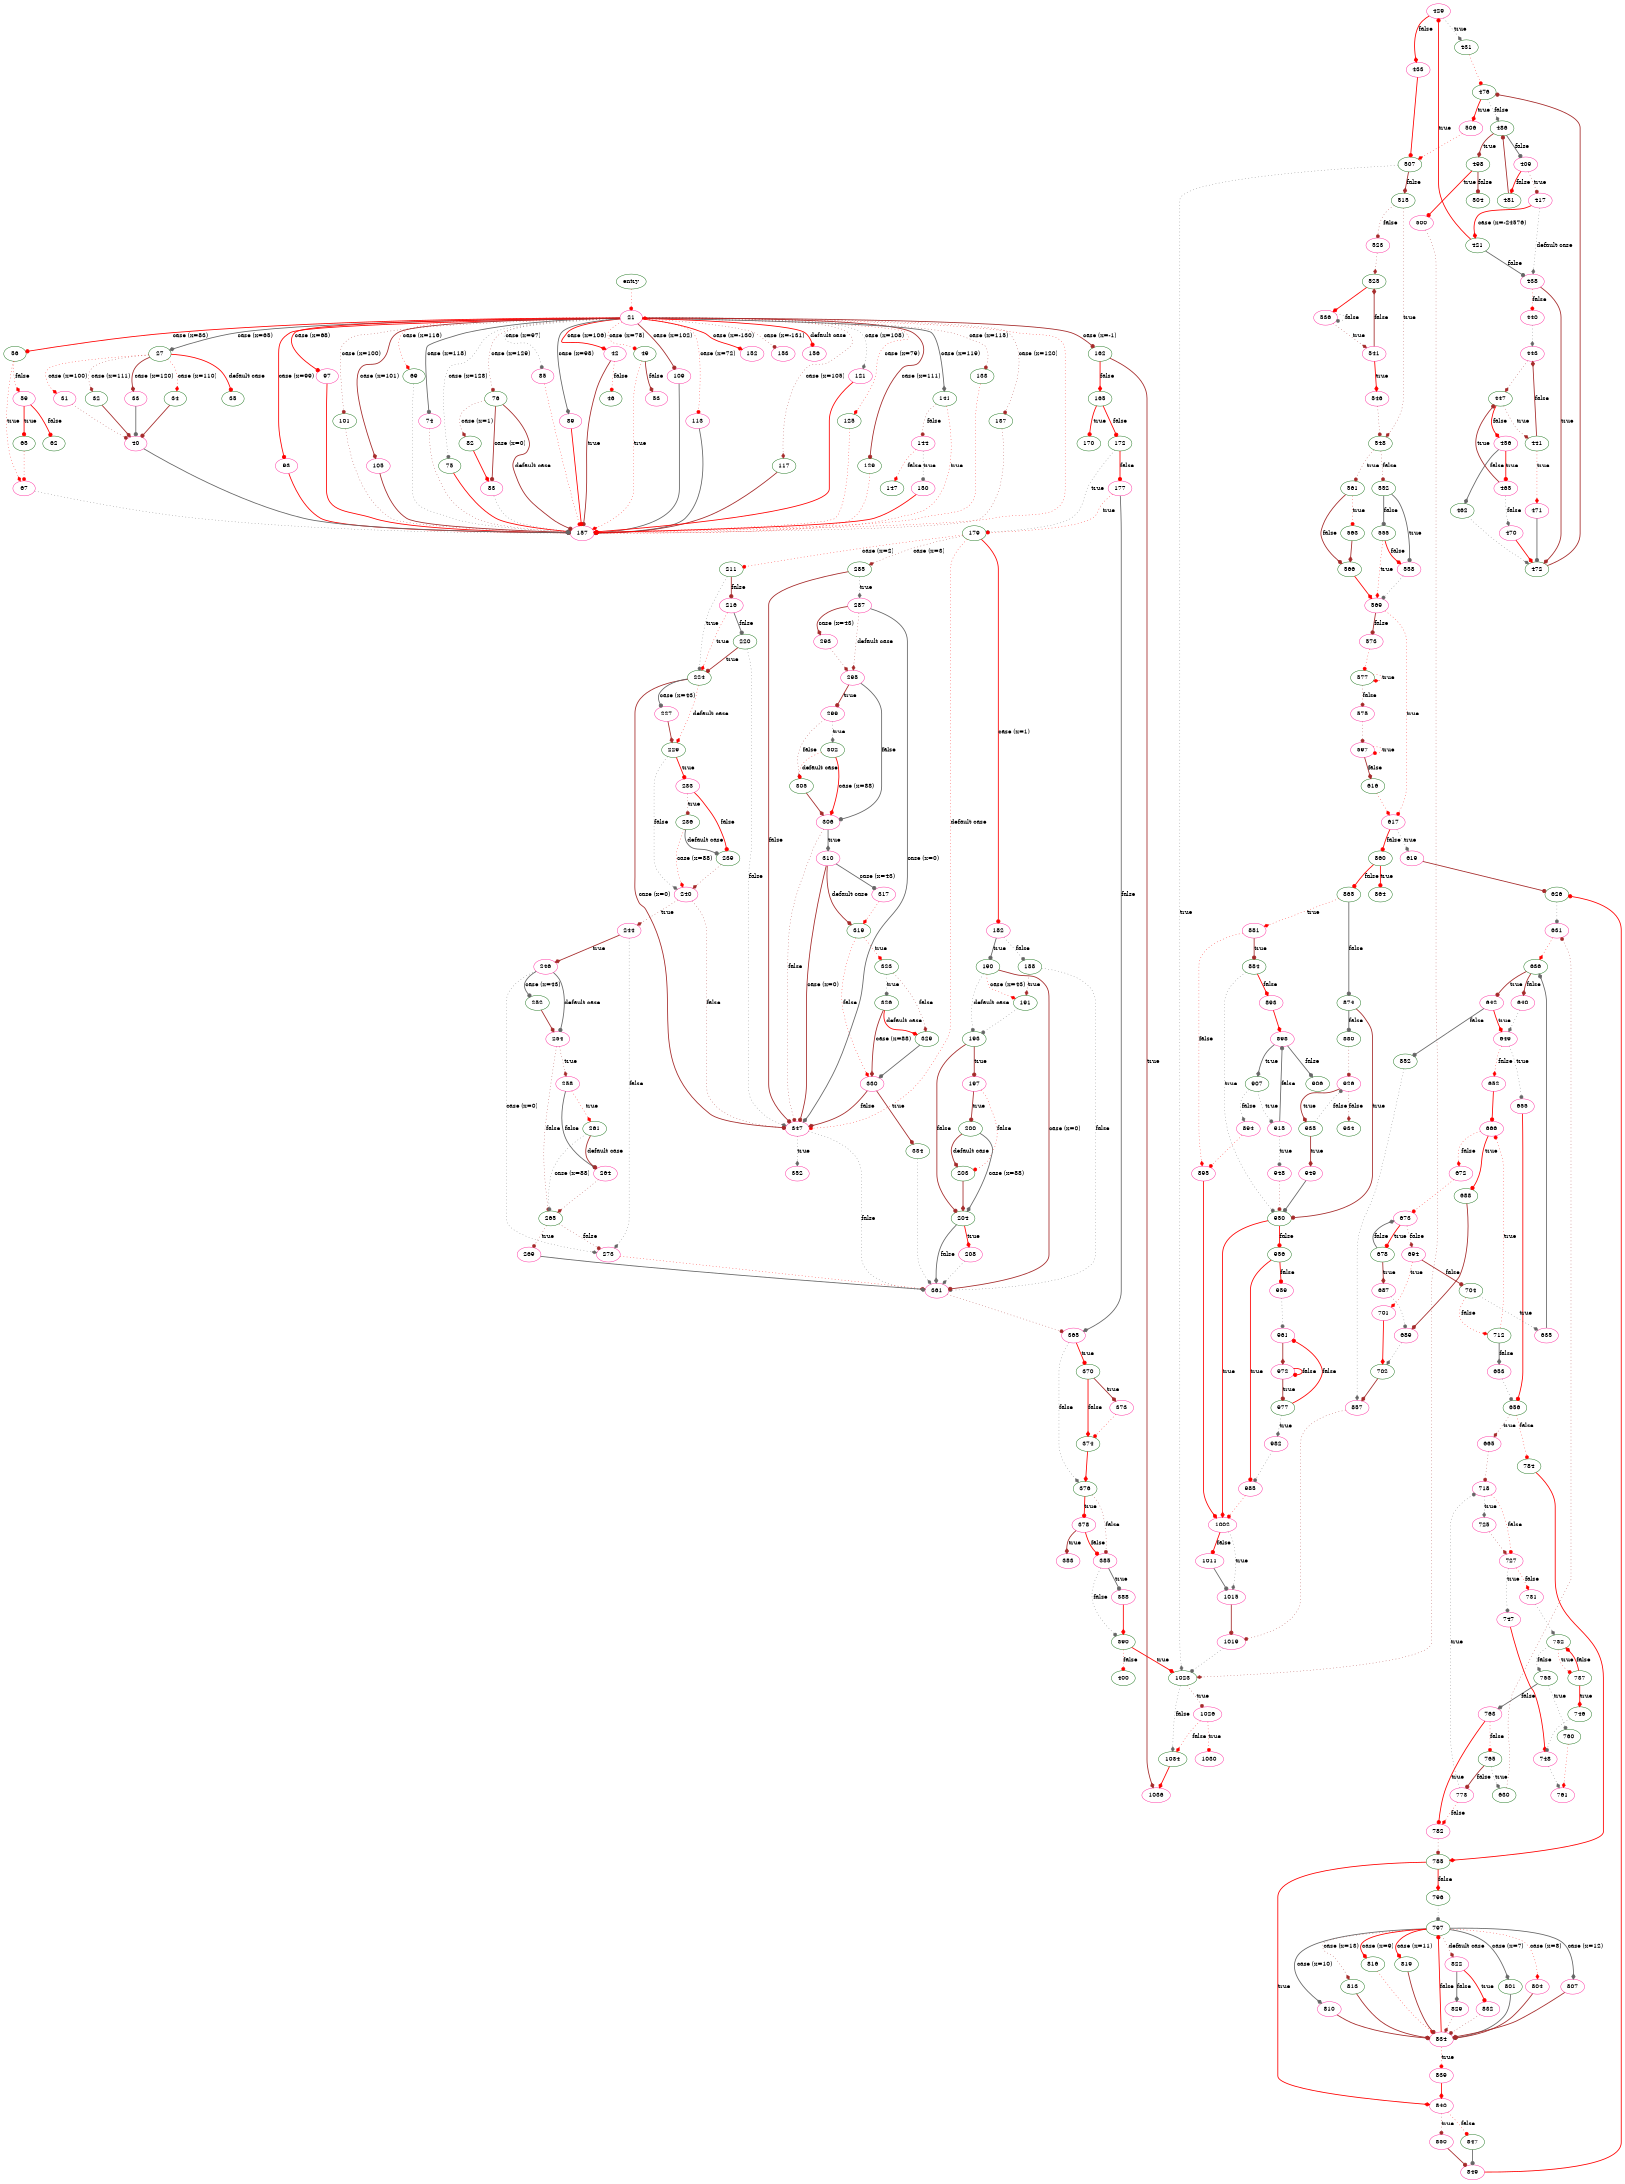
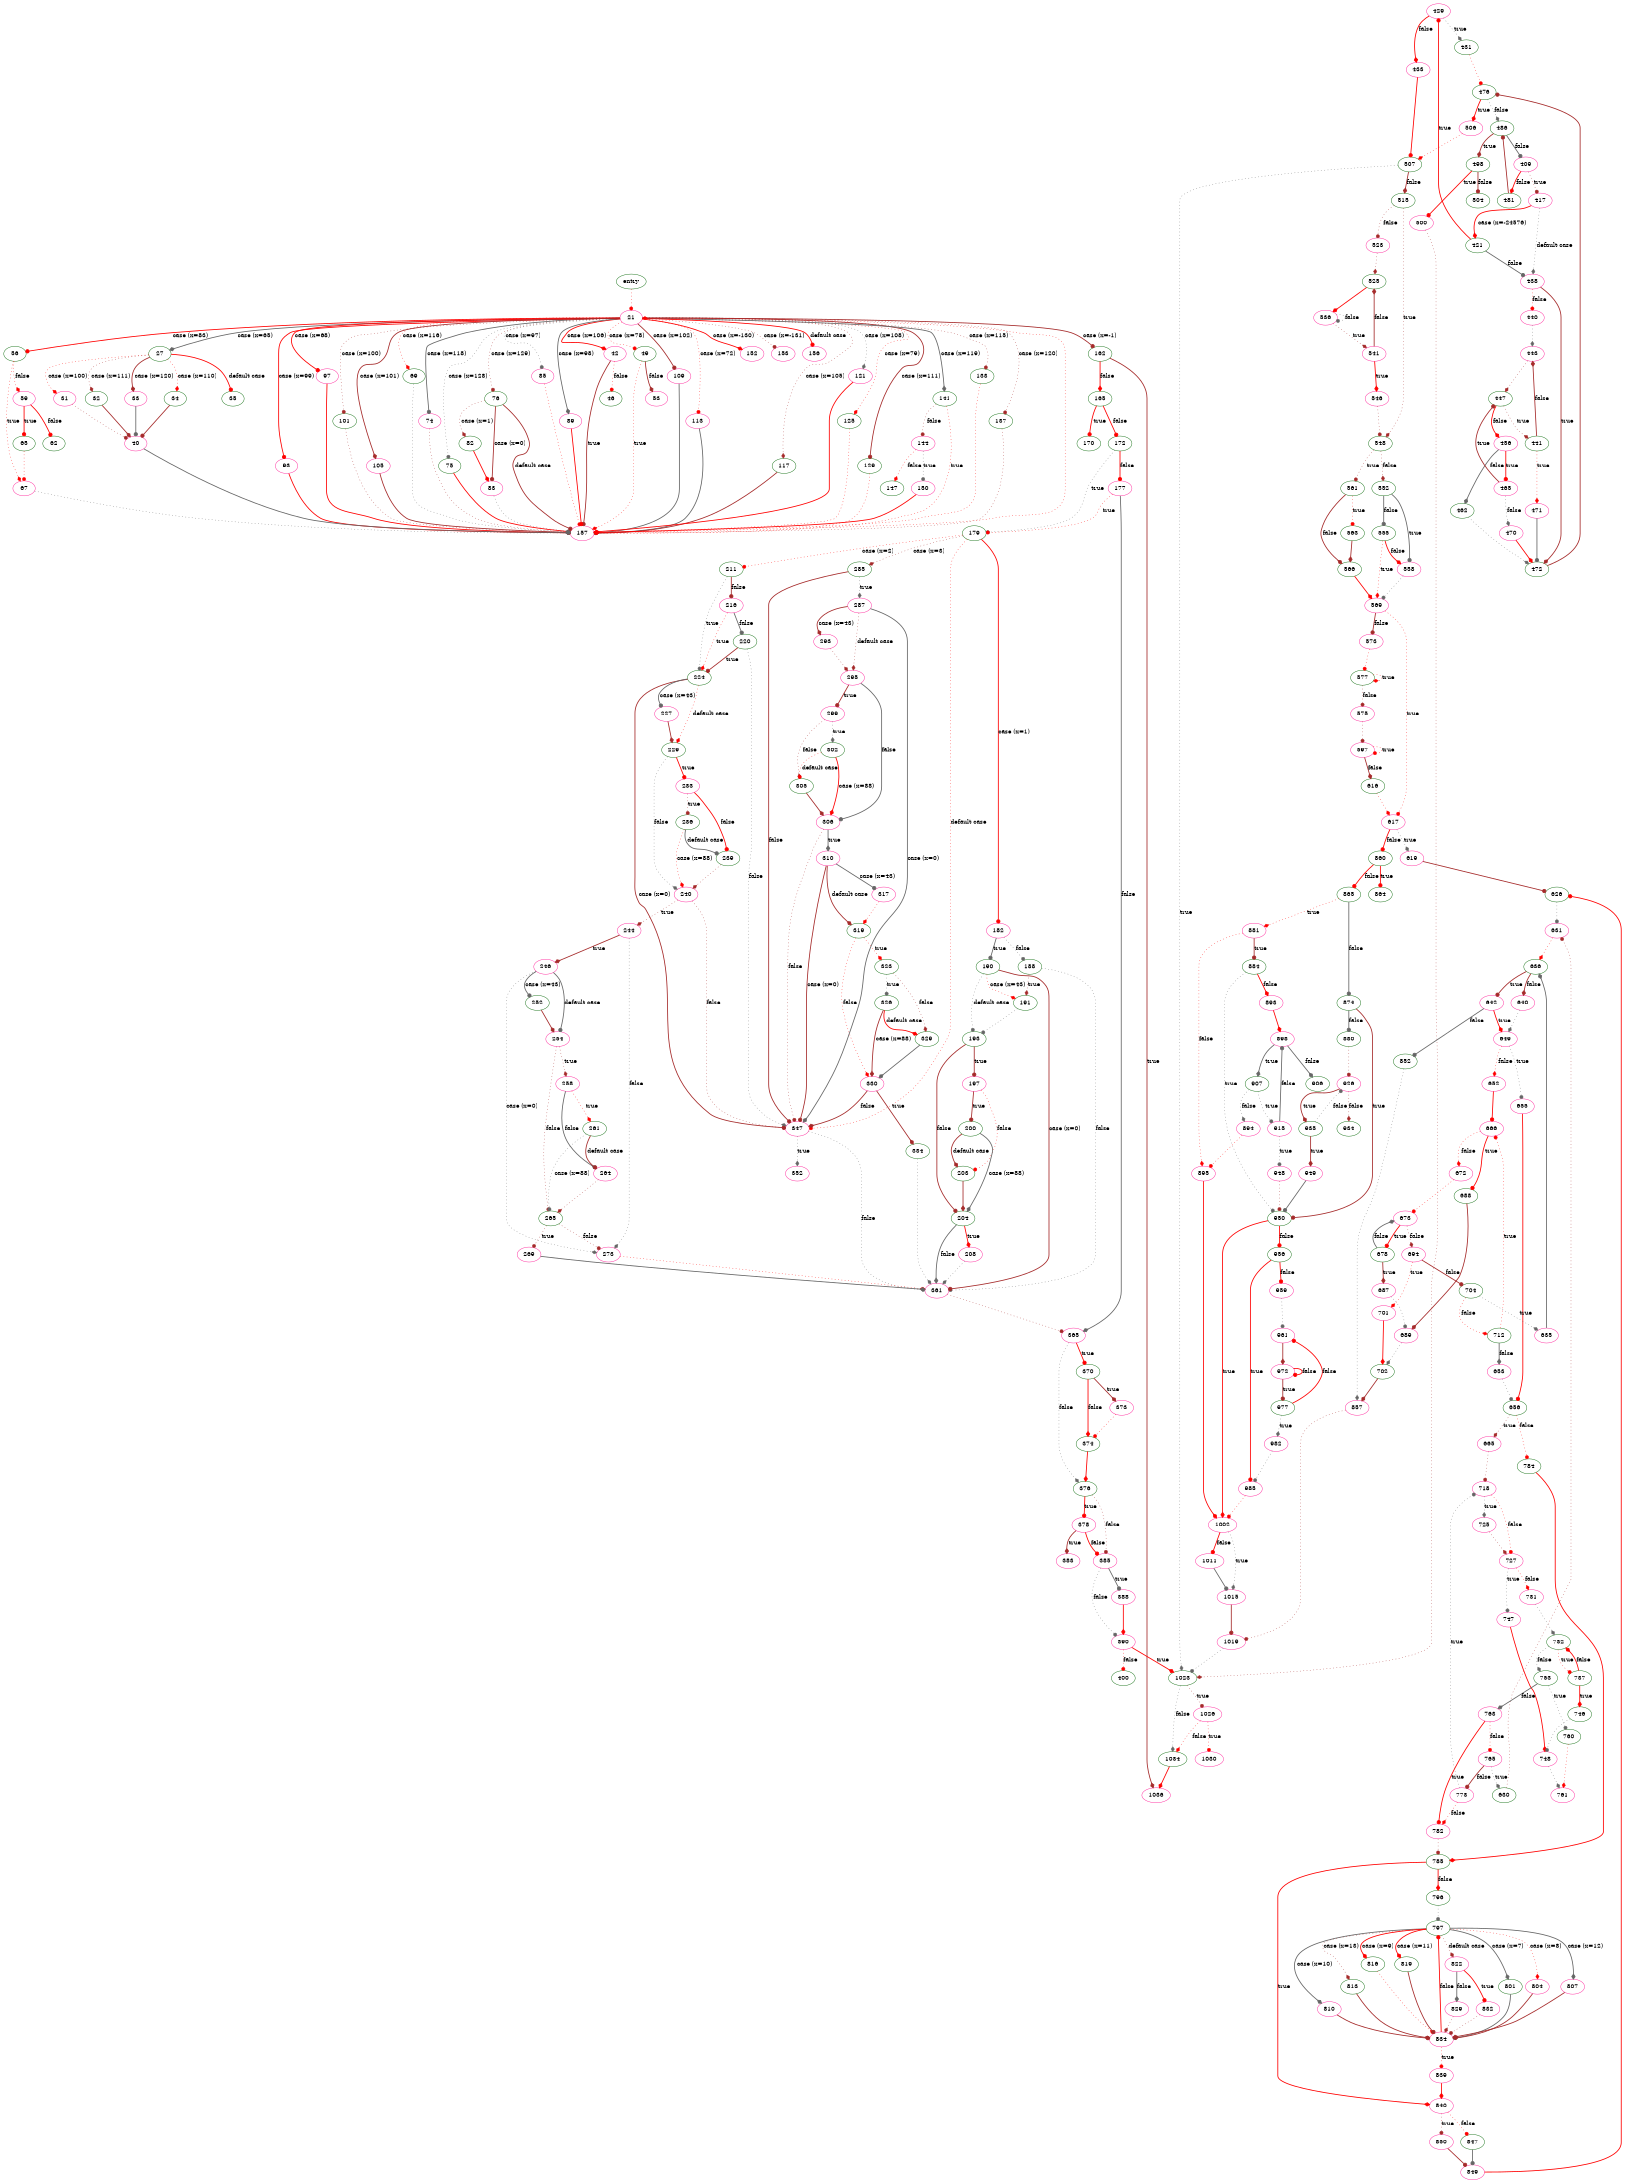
edge "548" -> "552": arrowhead dot -> diamond
node "390": color darkgreen -> deeppink
node "765": color darkgreen -> deeppink
